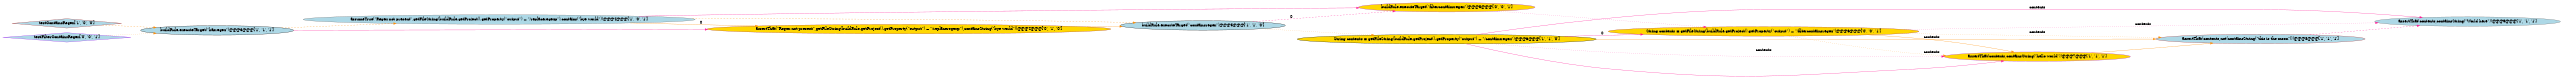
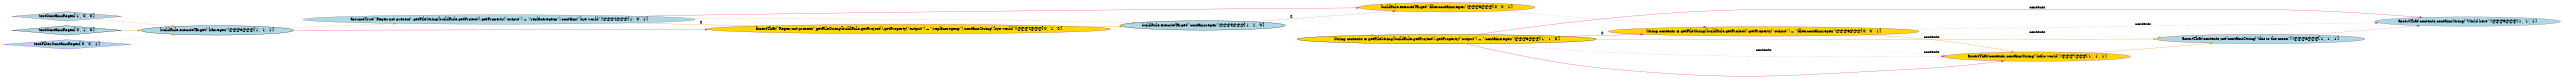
node "testContainsRegex['0', '1', '0']": added
